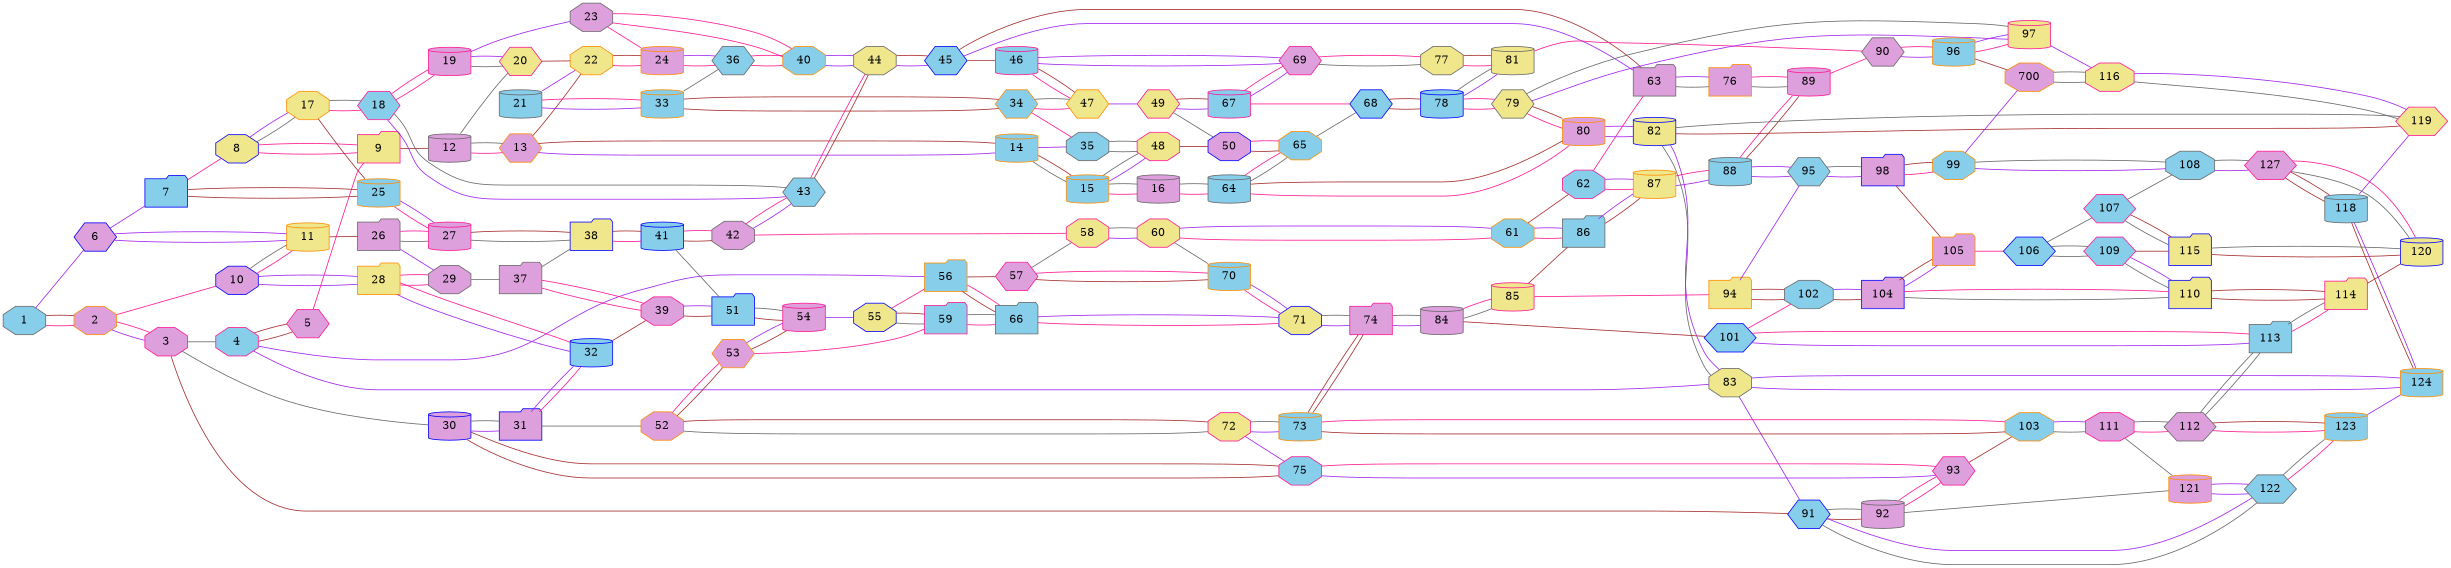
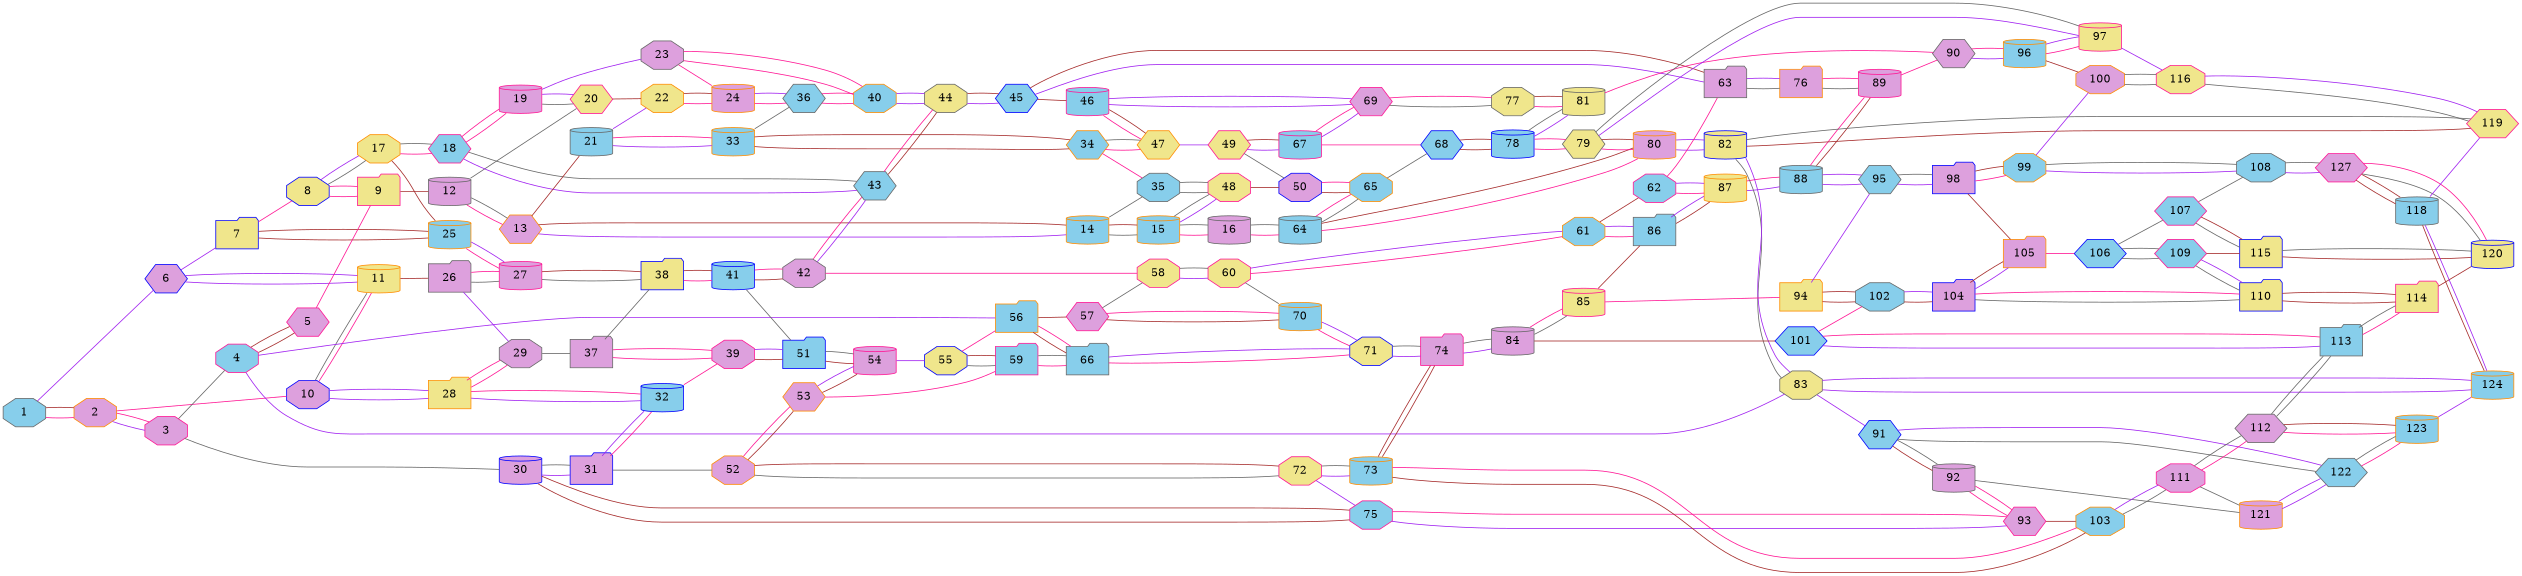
node "700": label "700" -> "100"
edge "22" -- "13": now "21" -- "13"
edge "35" -- "14": color purple -> gray40
node "7": fillcolor skyblue -> khaki
edge "39" -- "32": color brown -> deeppink
edge "3" -- "91": removed
